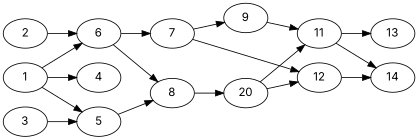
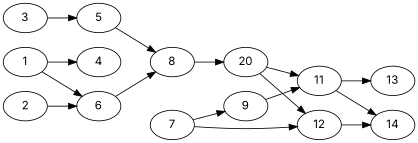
edge "6" -> "7": removed
edge "1" -> "5": removed
